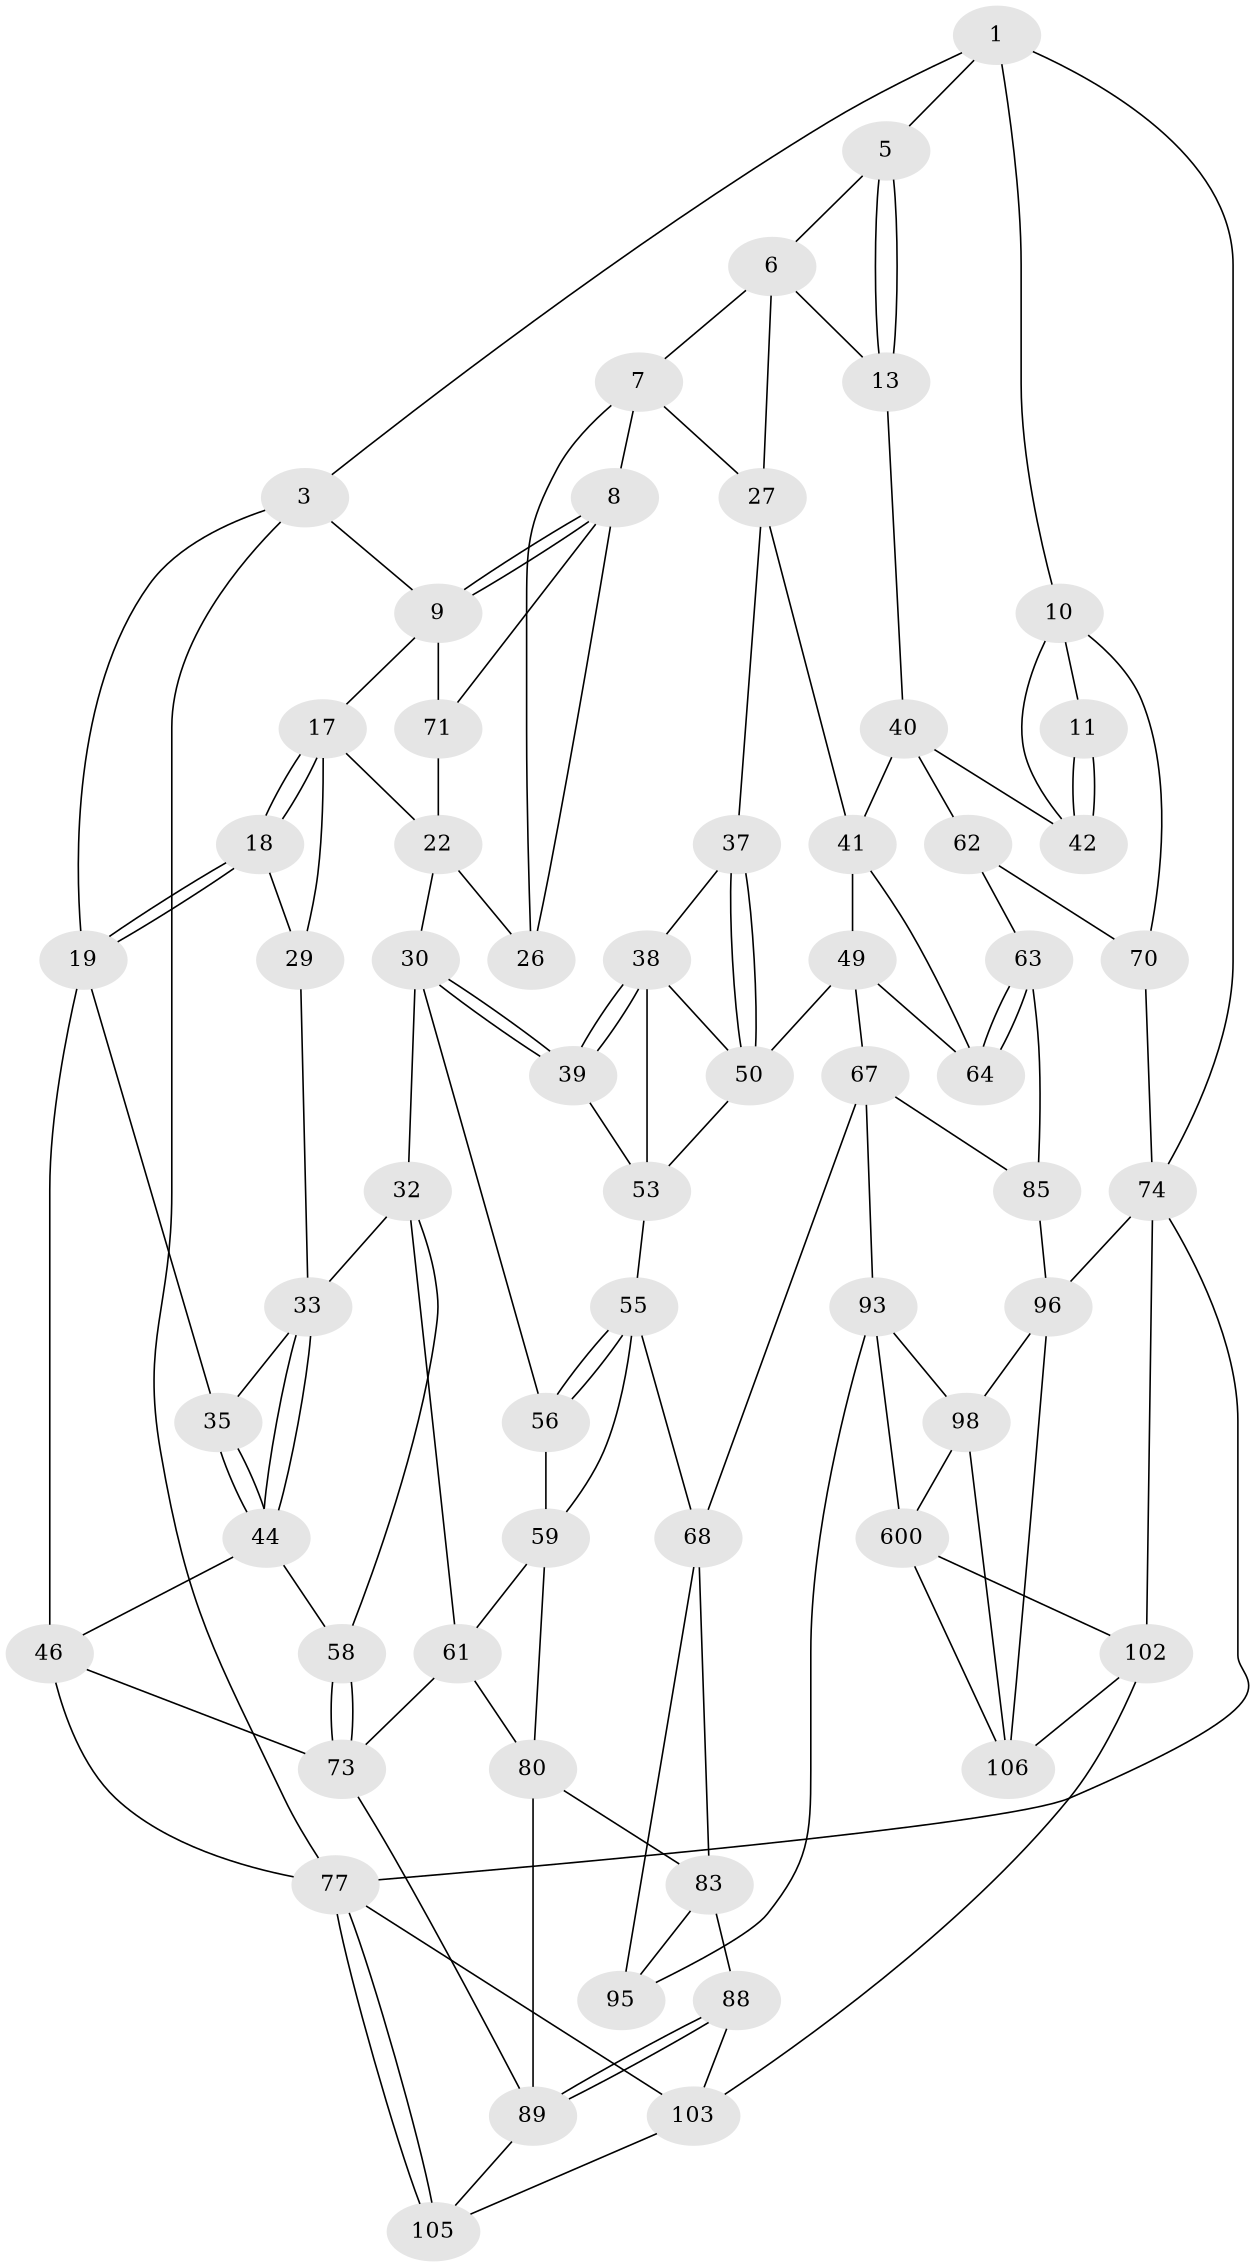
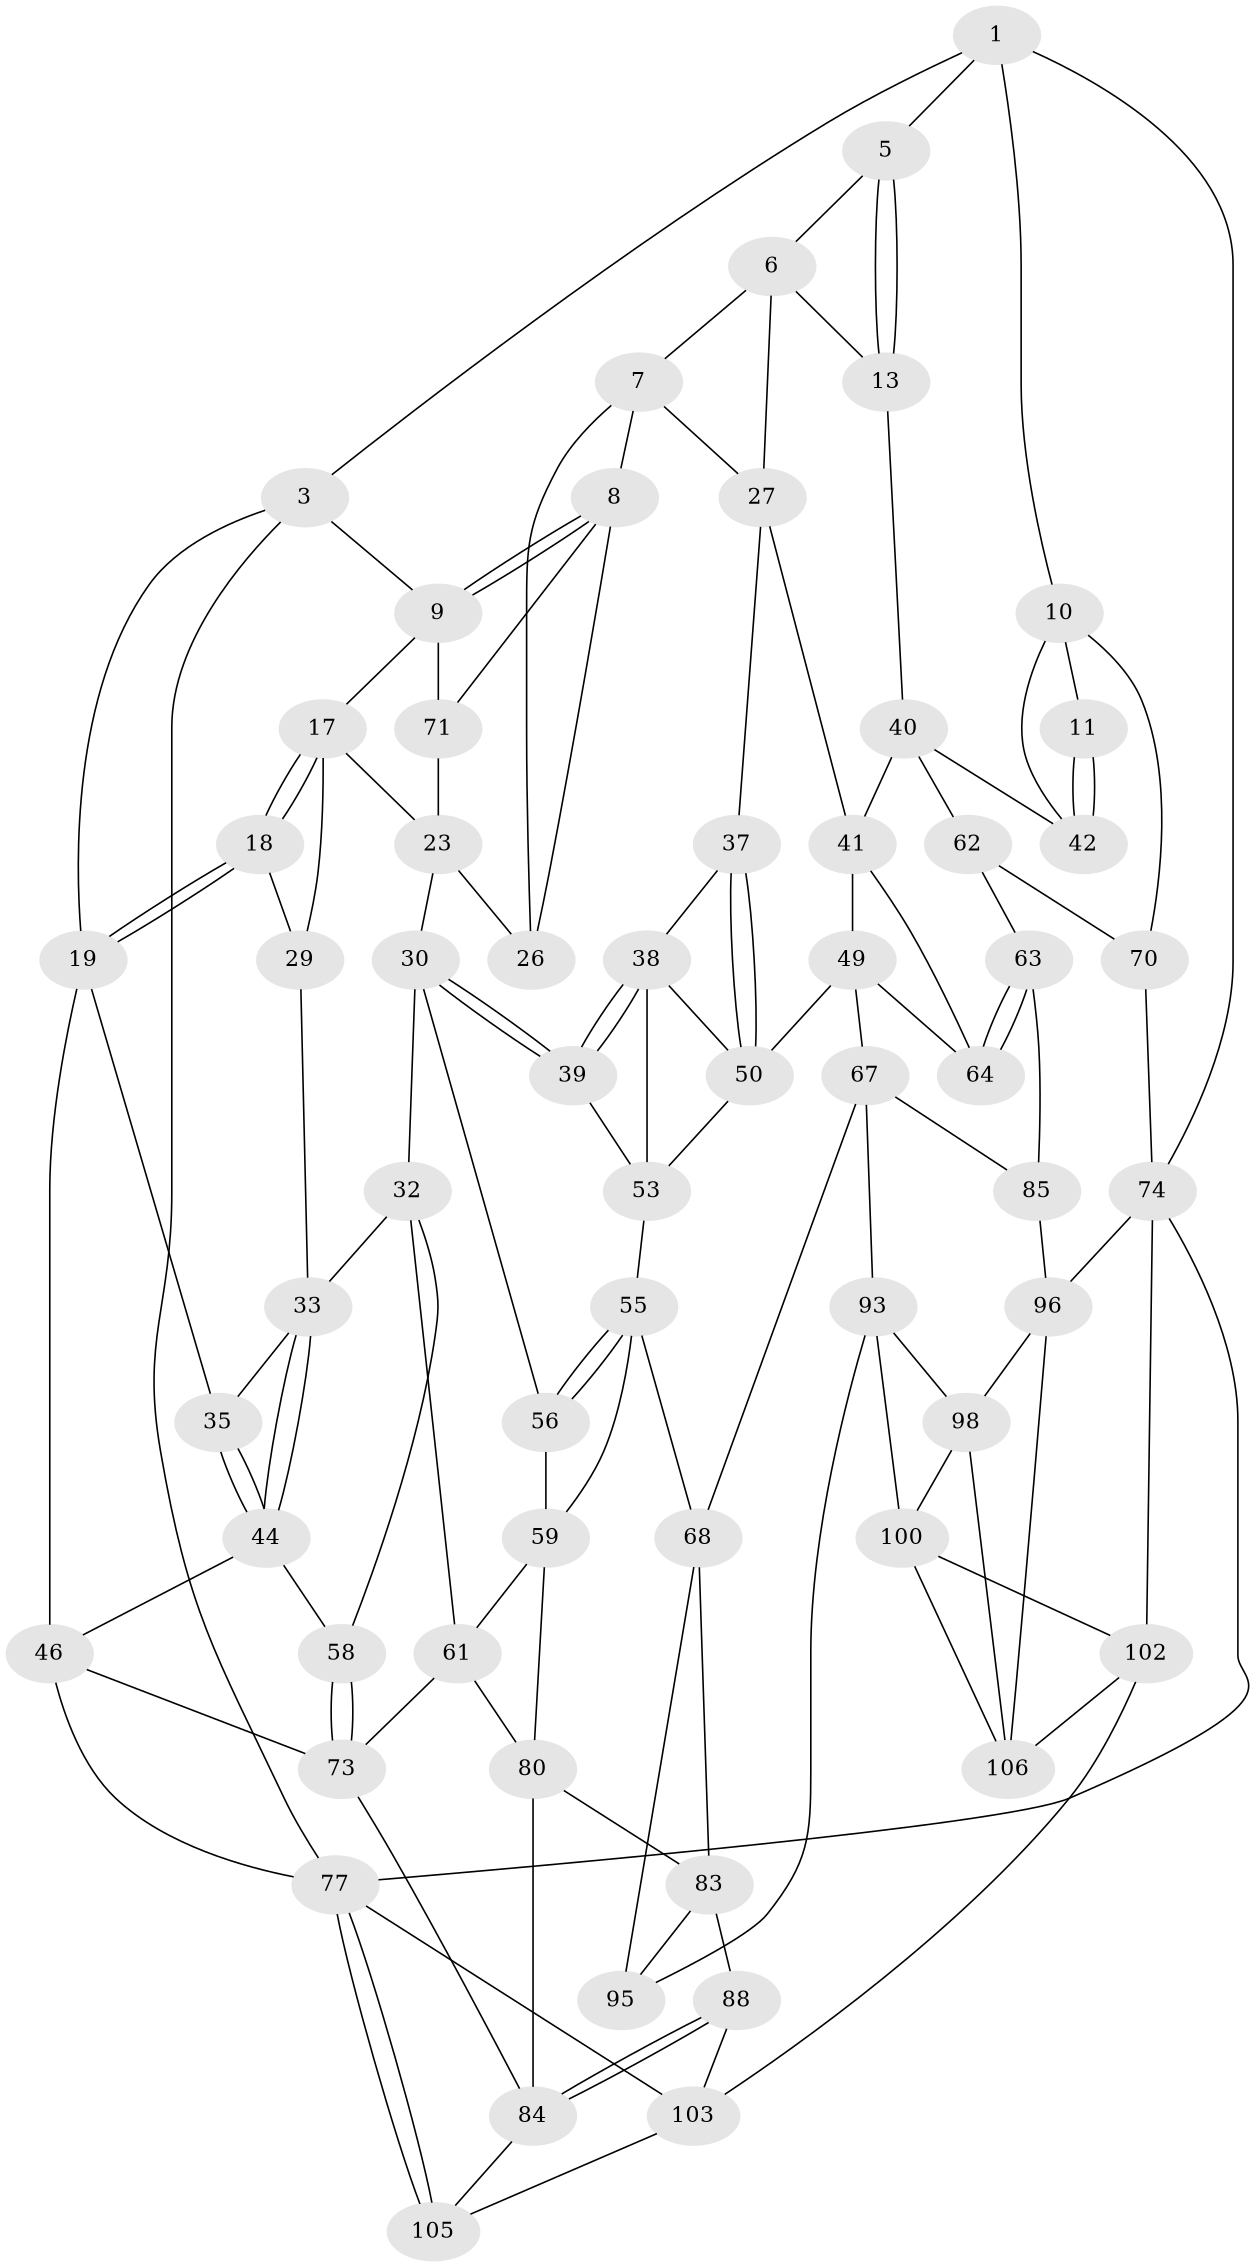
node "22": label "22" -> "23"
node "600": label "600" -> "100"
node "89": label "89" -> "84"
